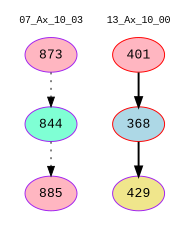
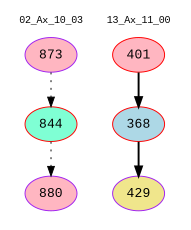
cluster "07_Ax_10_03": label "07_Ax_10_03" -> "02_Ax_10_03"
cluster "13_Ax_10_00": label "13_Ax_10_00" -> "13_Ax_11_00"
node "844": color purple -> red
node "885": label "885" -> "880"
